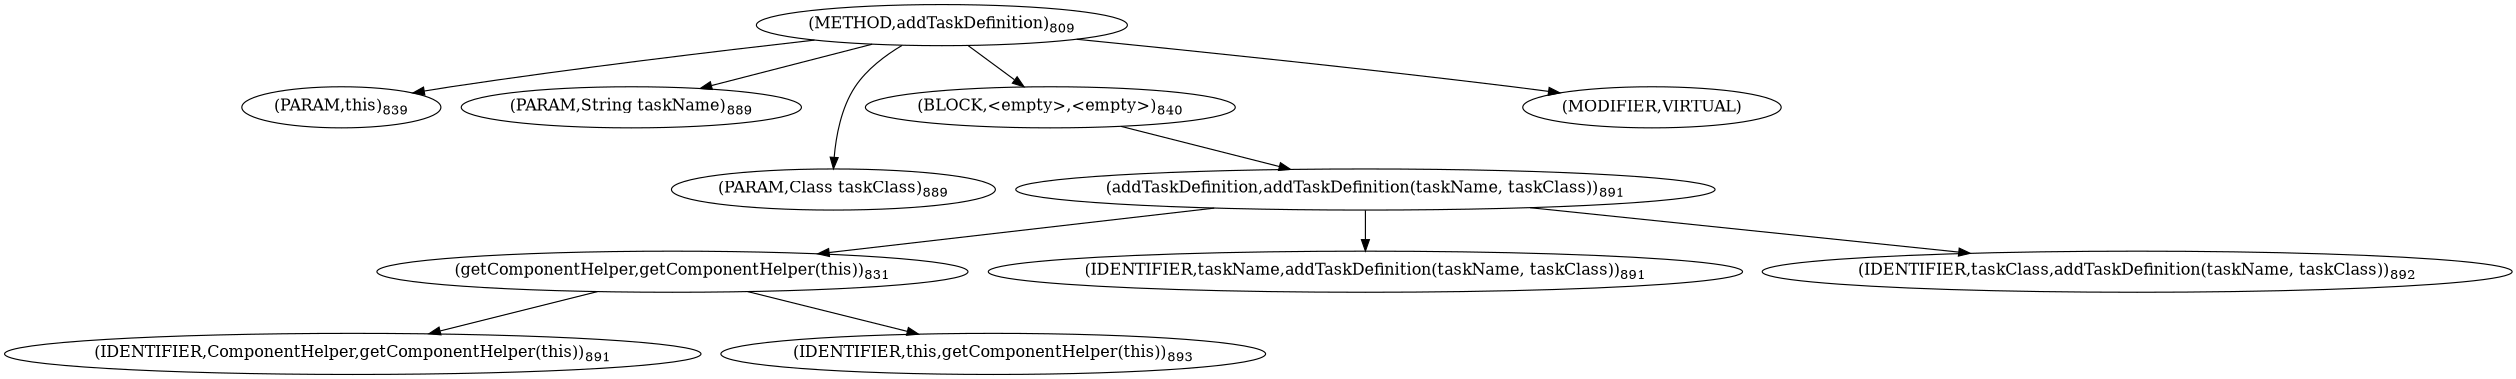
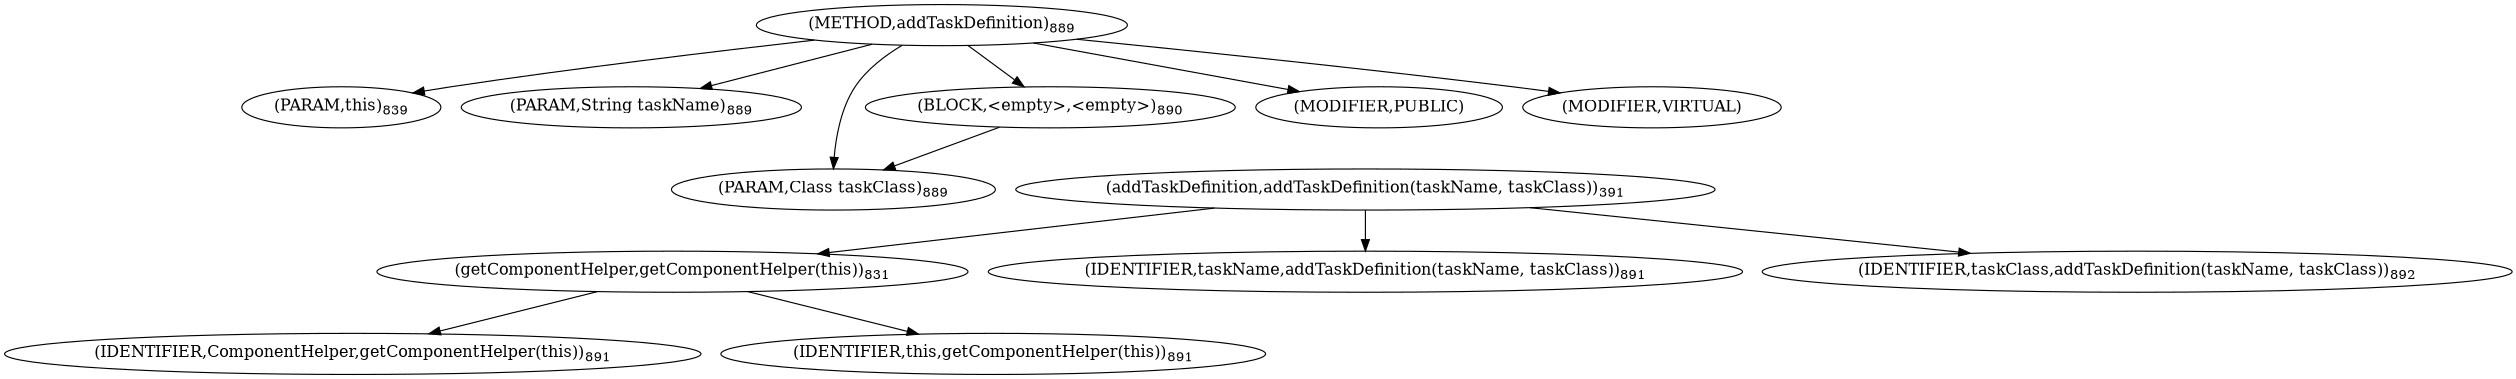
node "(METHOD,addTaskDefinition)": text "809" -> "889"
node "(BLOCK,<empty>,<empty>)": text "840" -> "890"
node "(MODIFIER,PUBLIC)": added
edge "(BLOCK,<empty>,<empty>)" -> "(addTaskDefinition,addTaskDefinition(taskName, taskClass))": now "(BLOCK,<empty>,<empty>)" -> "(PARAM,Class taskClass)"
node "(addTaskDefinition,addTaskDefinition(taskName, taskClass))": text "891" -> "391"
node "(IDENTIFIER,this,getComponentHelper(this))": text "893" -> "891"
